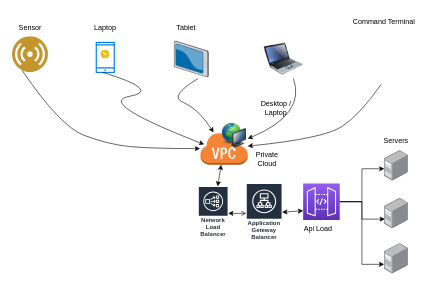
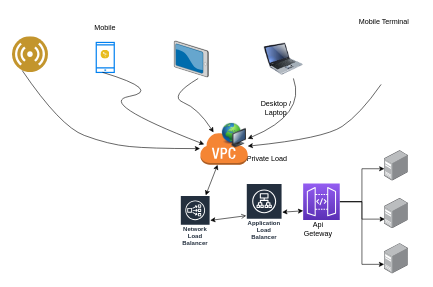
node "Command Terminal": label "Command Terminal" -> "Mobile Terminal"
node "Sensor": removed
node "Laptop": label "Laptop" -> "Mobile"
node "Tablet": removed
node "Servers": removed
node "Private Cloud": label "Private Cloud" -> "Private Load"
node "Network Load Balancer": moved (213, 213) -> (195, 222)
node "Api Load": label "Api Load" -> "Api Geteway"
node "Application Geteway Balancer": label "Application Geteway Balancer" -> "Application Load Balancer"
